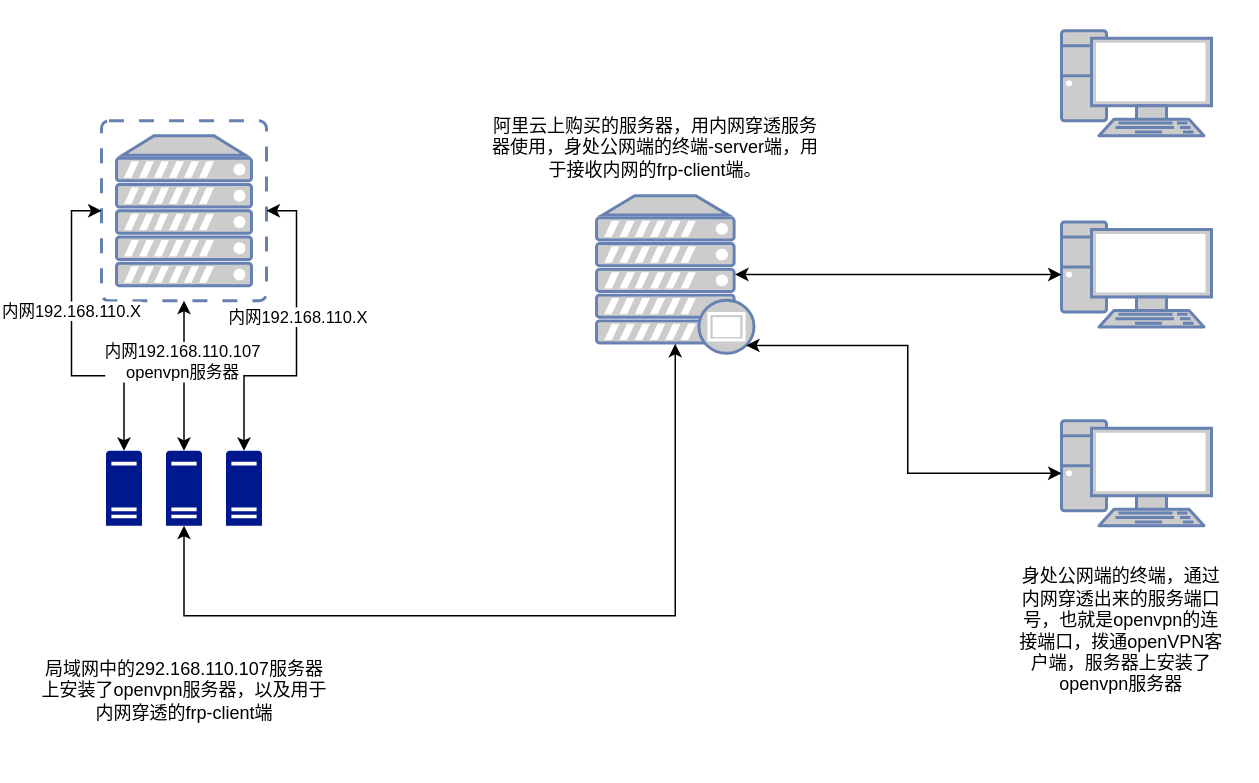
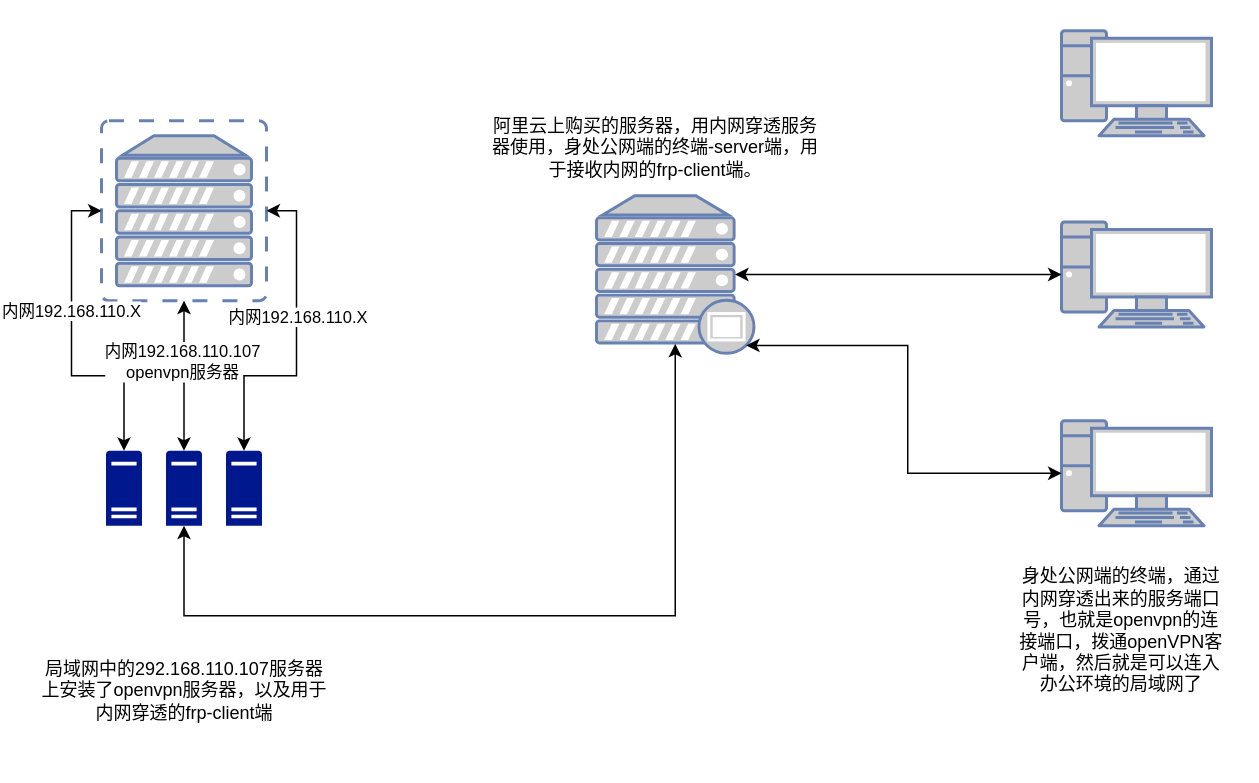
node "身处公网端的终端，通过内网穿透出来的服务端口号，也就是openvpn的连接端口，拨通openVPN客户端，服务器上安装了openvpn服务器": label "身处公网端的终端，通过内网穿透出来的服务端口号，也就是openvpn的连接端口，拨通openVPN客户端，服务器上安装了openvpn服务器" -> "身处公网端的终端，通过内网穿透出来的服务端口号，也就是openvpn的连接端口，拨通openVPN客户端，然后就是可以连入办公环境的局域网了"
